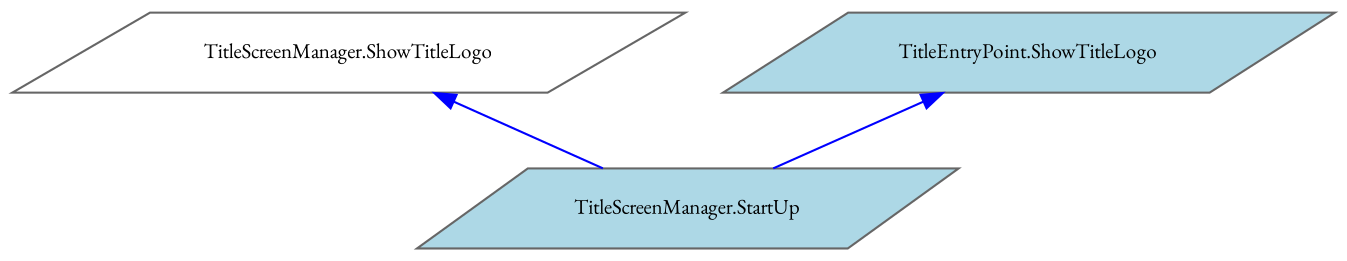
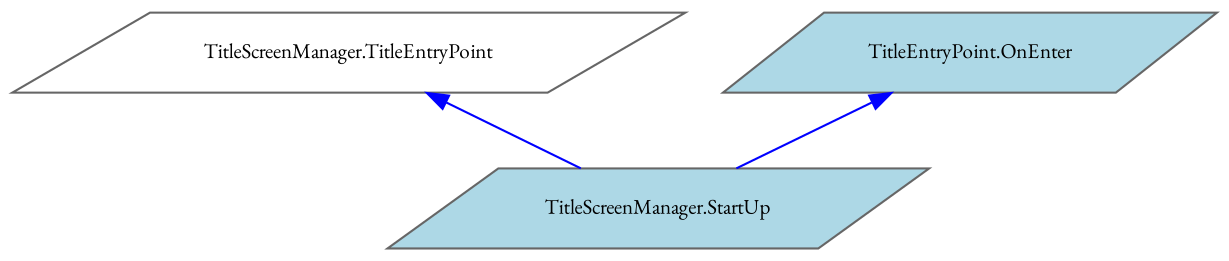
node "TitleScreenManager.ShowTitleLogo": label "TitleScreenManager.ShowTitleLogo" -> "TitleScreenManager.TitleEntryPoint"
node "TitleEntryPoint.ShowTitleLogo": label "TitleEntryPoint.ShowTitleLogo" -> "TitleEntryPoint.OnEnter"
